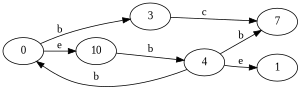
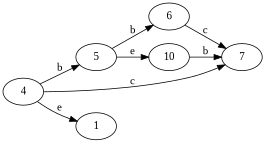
node "3": label "3" -> "6"
edge "4" -> "7": label "b" -> "c"
node "0": label "0" -> "5"
edge "10" -> "4": now "10" -> "7"
